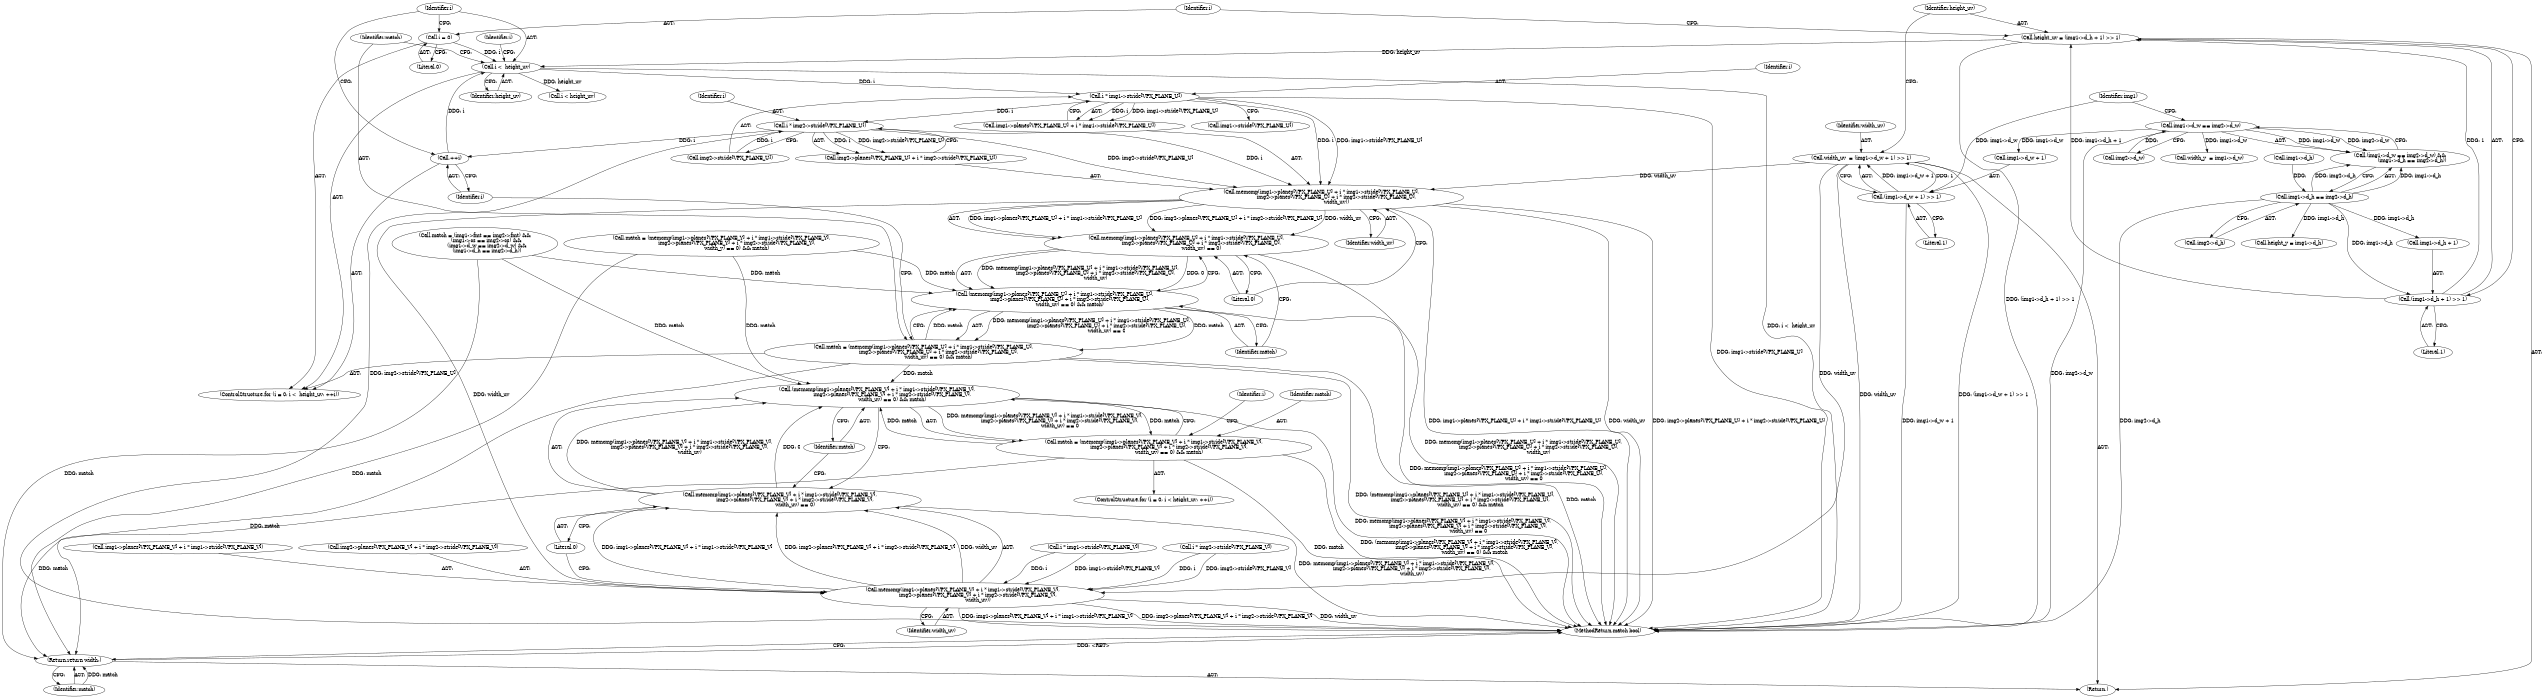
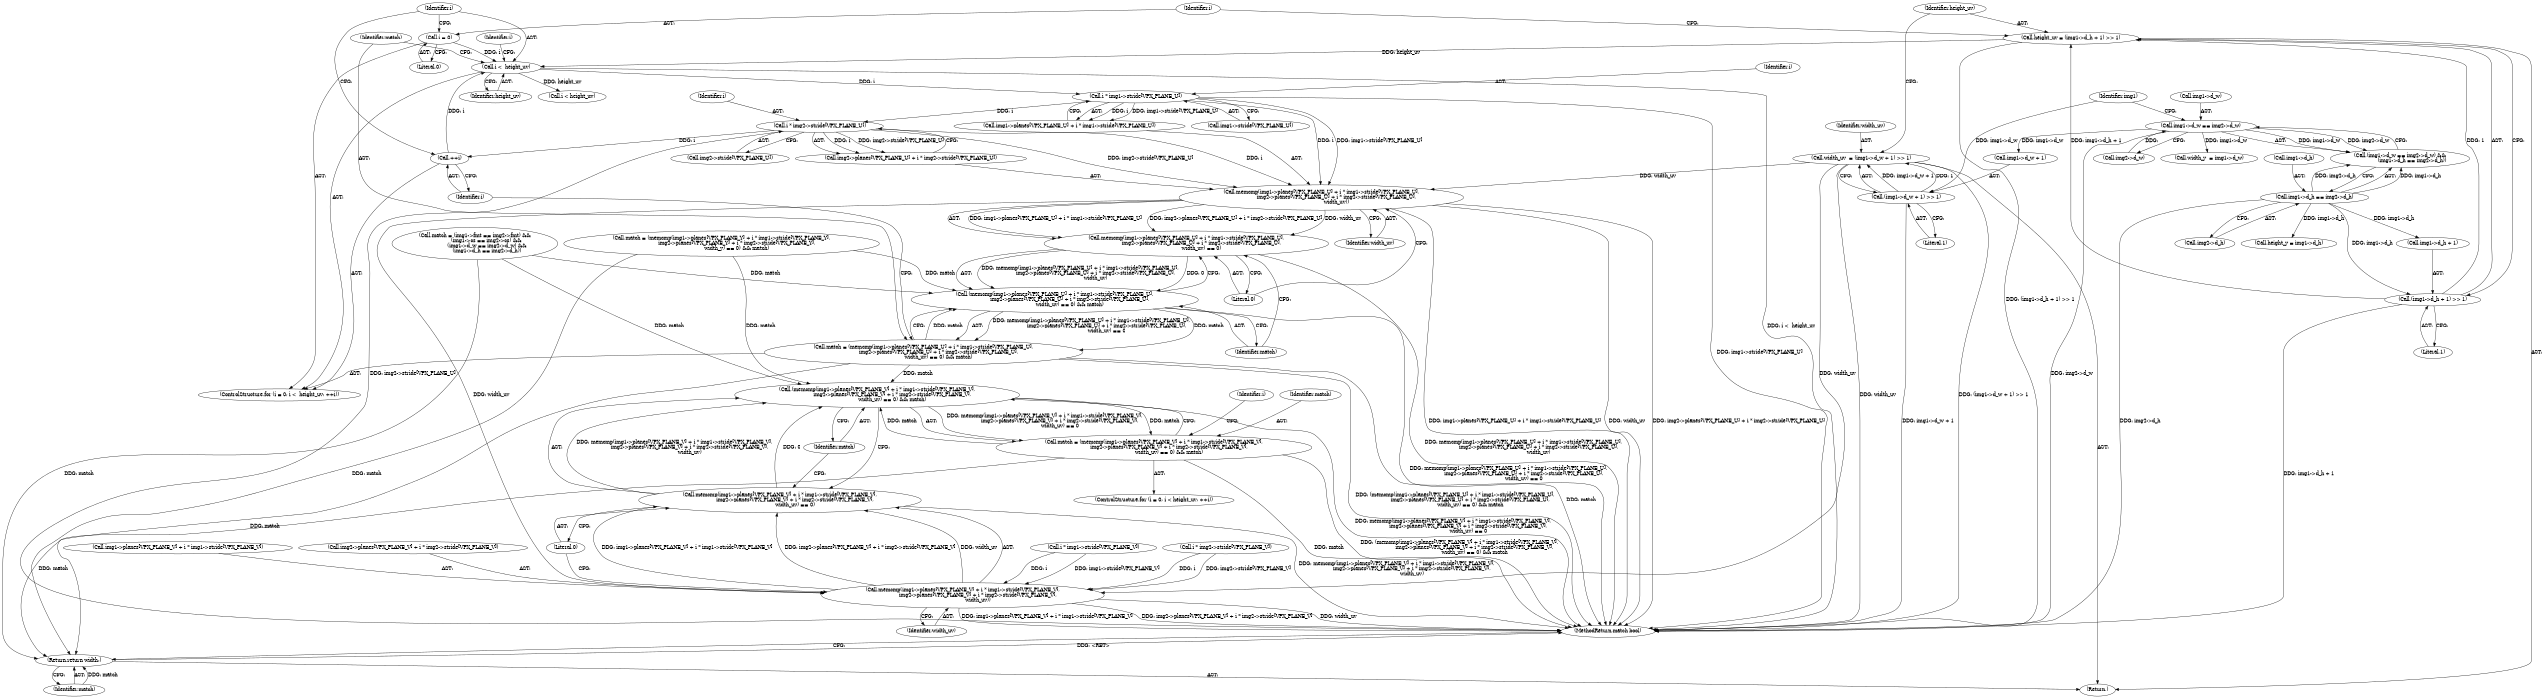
node "(Call,img1->d_w)": added
edge "(Call,img2->stride[VPX_PLANE_U])" -> "(Call,i * img1->stride[VPX_PLANE_U])": now "(Call,img1->stride[VPX_PLANE_U])" -> "(Call,i * img1->stride[VPX_PLANE_U])"
edge "(Call,img2->stride[VPX_PLANE_U])" -> "(Call,i * img2->stride[VPX_PLANE_U])": label "DDG: i" -> "AST: "
edge "(Call,img1->d_h)" -> "(Call,img1->d_h == img2->d_h)": label "DDG: " -> "AST: "
edge "(Call,(img1->d_h + 1) >> 1)" -> "(MethodReturn,match bool)": added, label "DDG: img1->d_h + 1"
